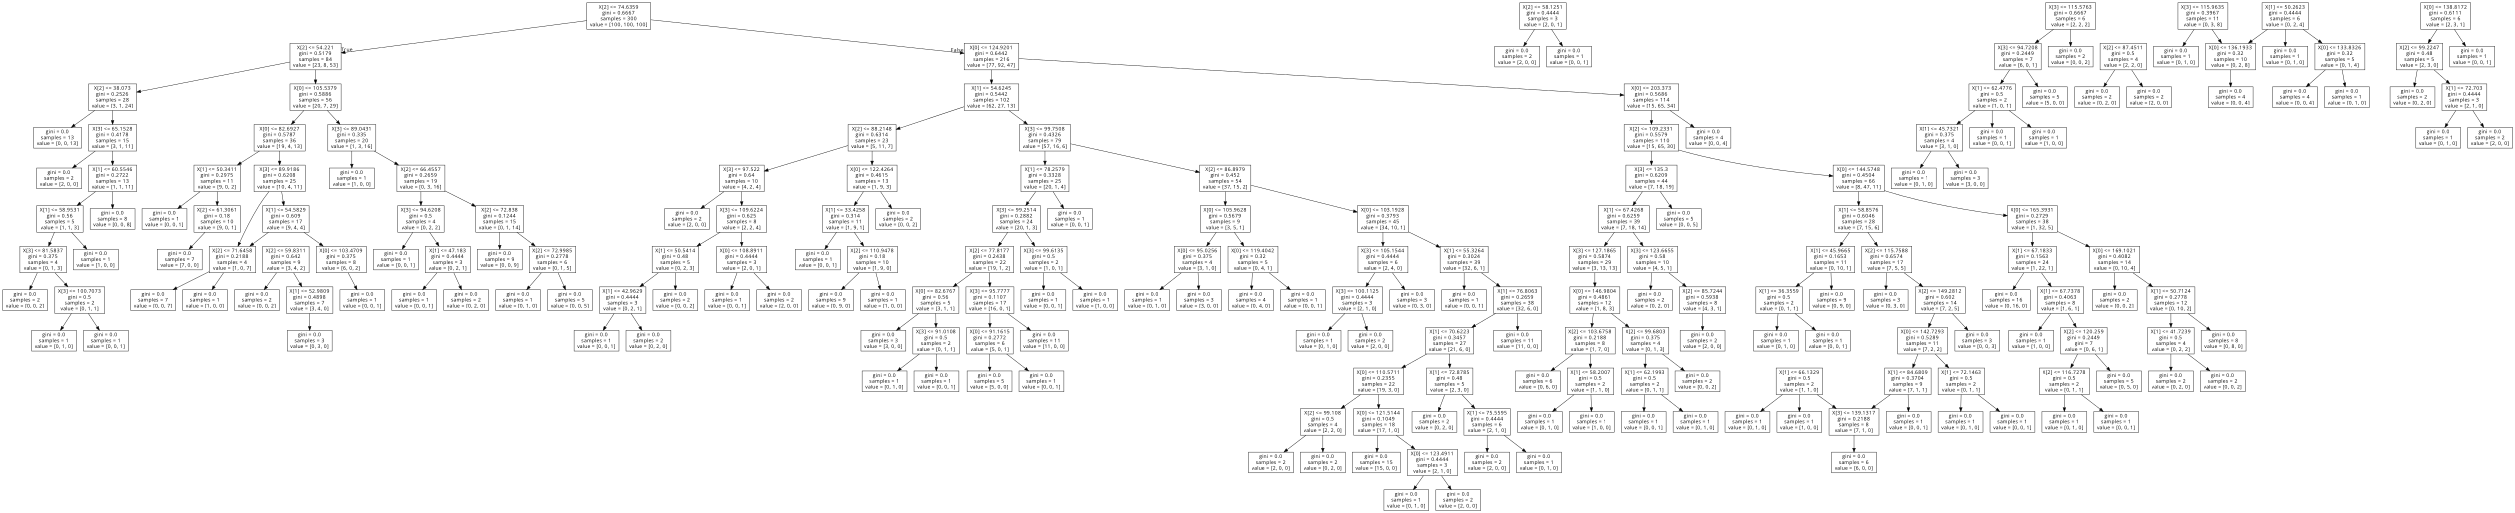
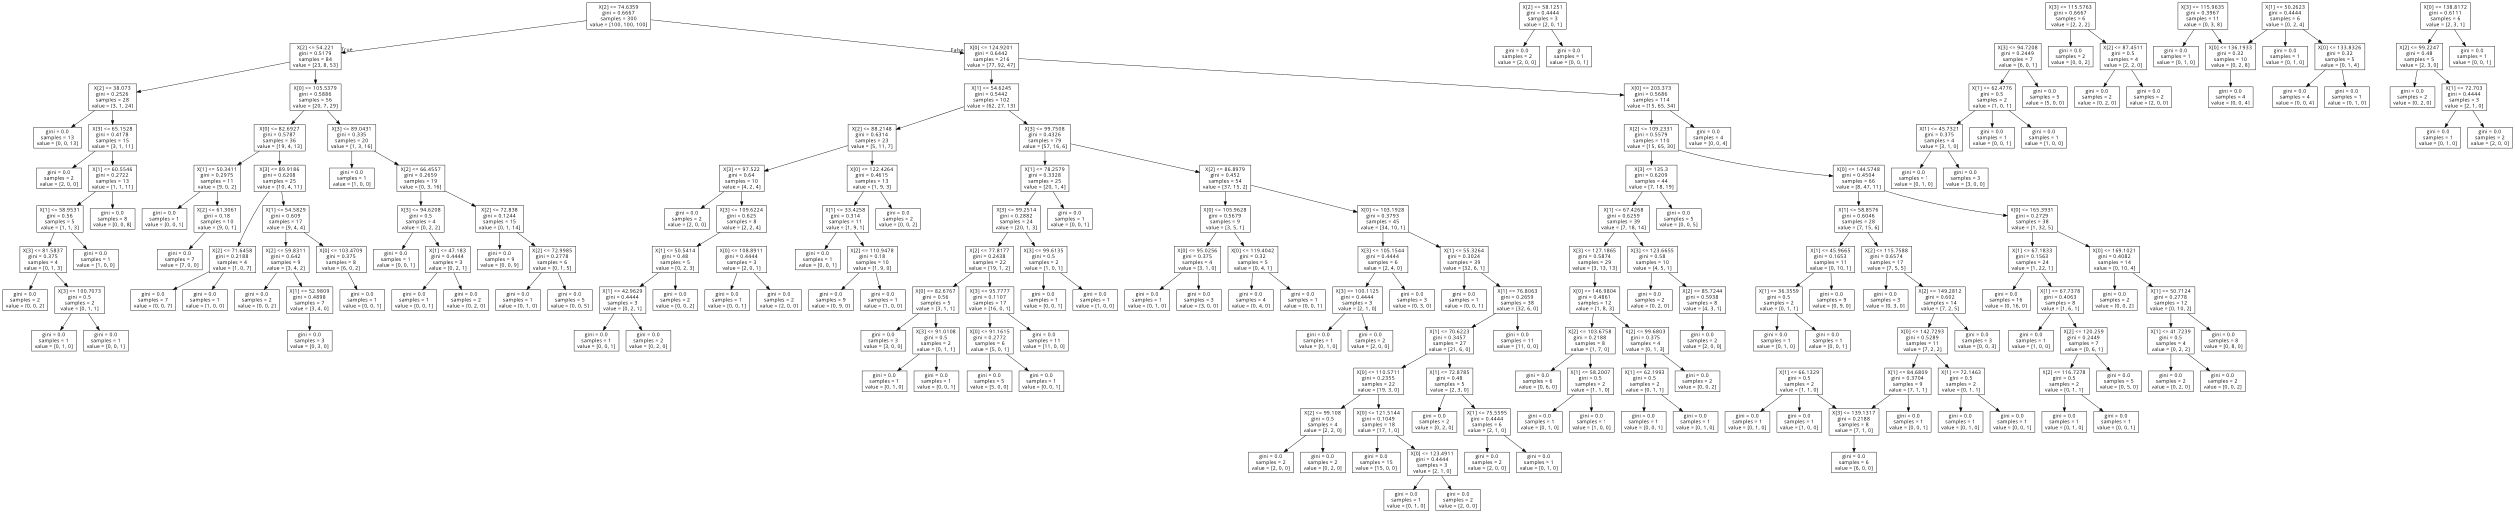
edge "X[3] <= 115.5763 gini = 0.6667 samples = 6 value = [2, 2, 2]" -> "X[3] <= 94.7208 gini = 0.2449 samples = 7 value = [6, 0, 1]": now "X[3] <= 115.5763 gini = 0.6667 samples = 6 value = [2, 2, 2]" -> "X[2] <= 87.4511 gini = 0.5 samples = 4 value = [2, 2, 0]"
edge "X[3] <= 109.6224 gini = 0.625 samples = 8 value = [2, 2, 4]" -> "X[0] <= 108.8911 gini = 0.4444 samples = 3 value = [2, 0, 1]": removed
edge "X[1] <= 54.5829 gini = 0.609 samples = 17 value = [9, 4, 4]" -> "X[2] <= 71.6458 gini = 0.2188 samples = 4 value = [1, 0, 7]": now "X[1] <= 54.5829 gini = 0.609 samples = 17 value = [9, 4, 4]" -> "X[2] <= 59.8311 gini = 0.642 samples = 9 value = [3, 4, 2]"
node "X[2] <= 120.259 gini = 0.2449 gini = 7 value = [0, 6, 1]": label "X[2] <= 120.259 gini = 0.2449 gini = 7 value = [0, 6, 1]" -> "X[2] <= 120.259 gini = 0.2449 samples = 7 value = [0, 6, 1]"
